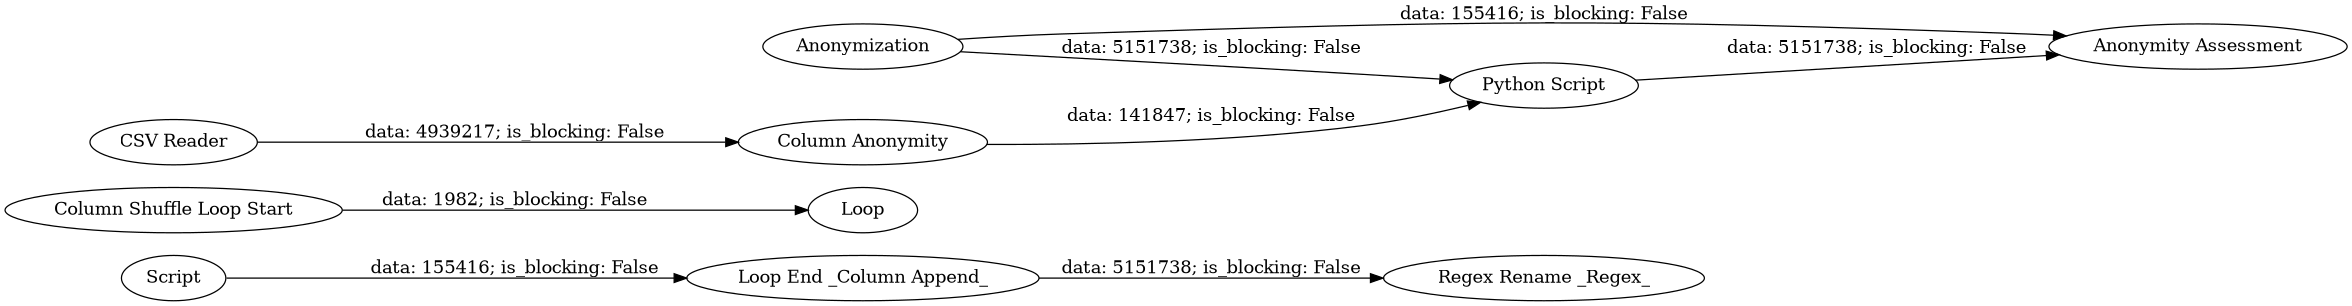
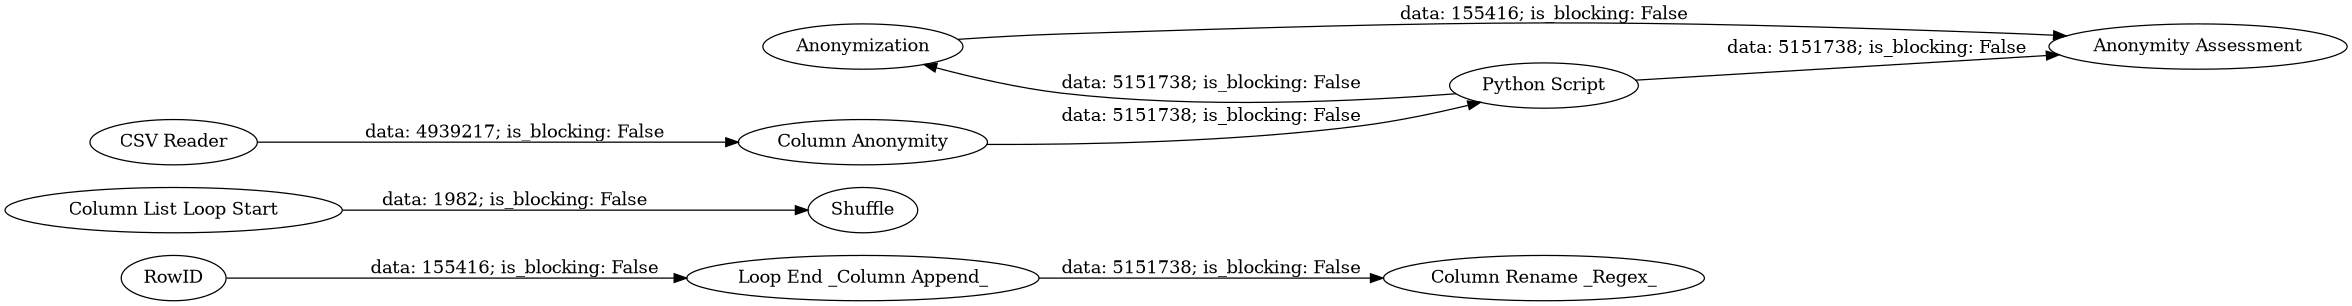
edge "Anonymization" -> "Python Script": reversed
edge "Column Anonymity" -> "Python Script": label "data: 141847; is_blocking: False" -> "data: 5151738; is_blocking: False"
node "Column Shuffle Loop Start": label "Column Shuffle Loop Start" -> "Column List Loop Start"
node "Loop": label "Loop" -> "Shuffle"
node "Script": label "Script" -> "RowID"
node "Regex Rename _Regex_": label "Regex Rename _Regex_" -> "Column Rename _Regex_"
